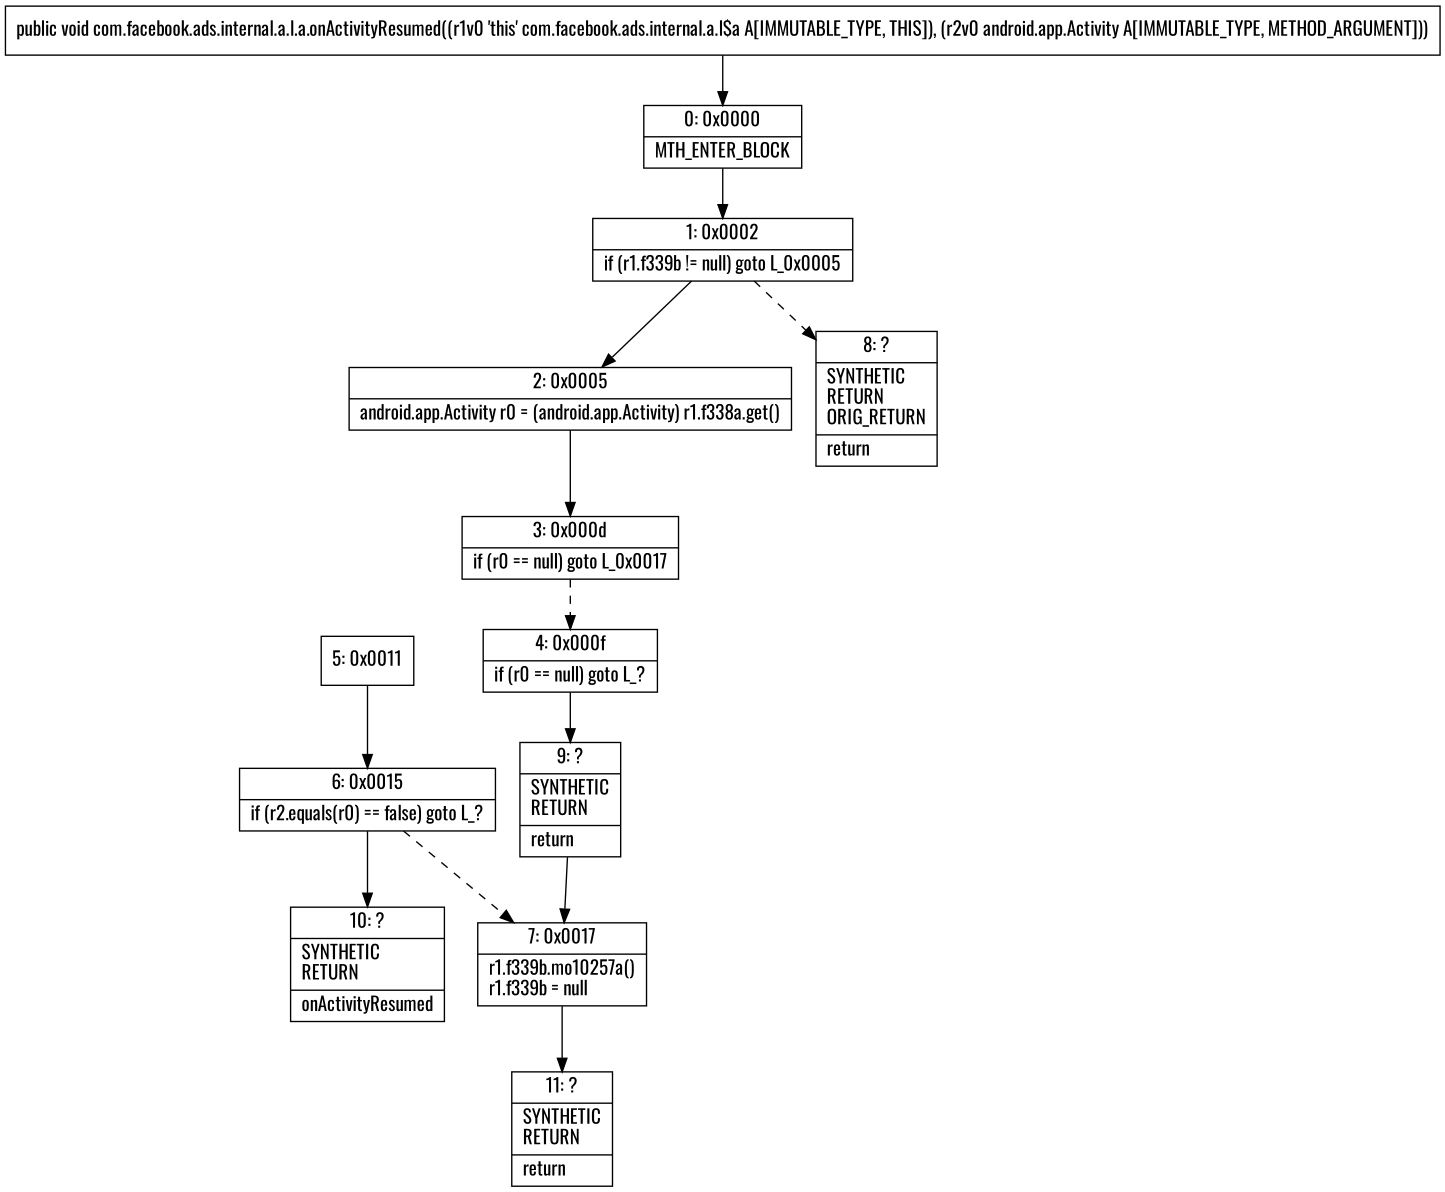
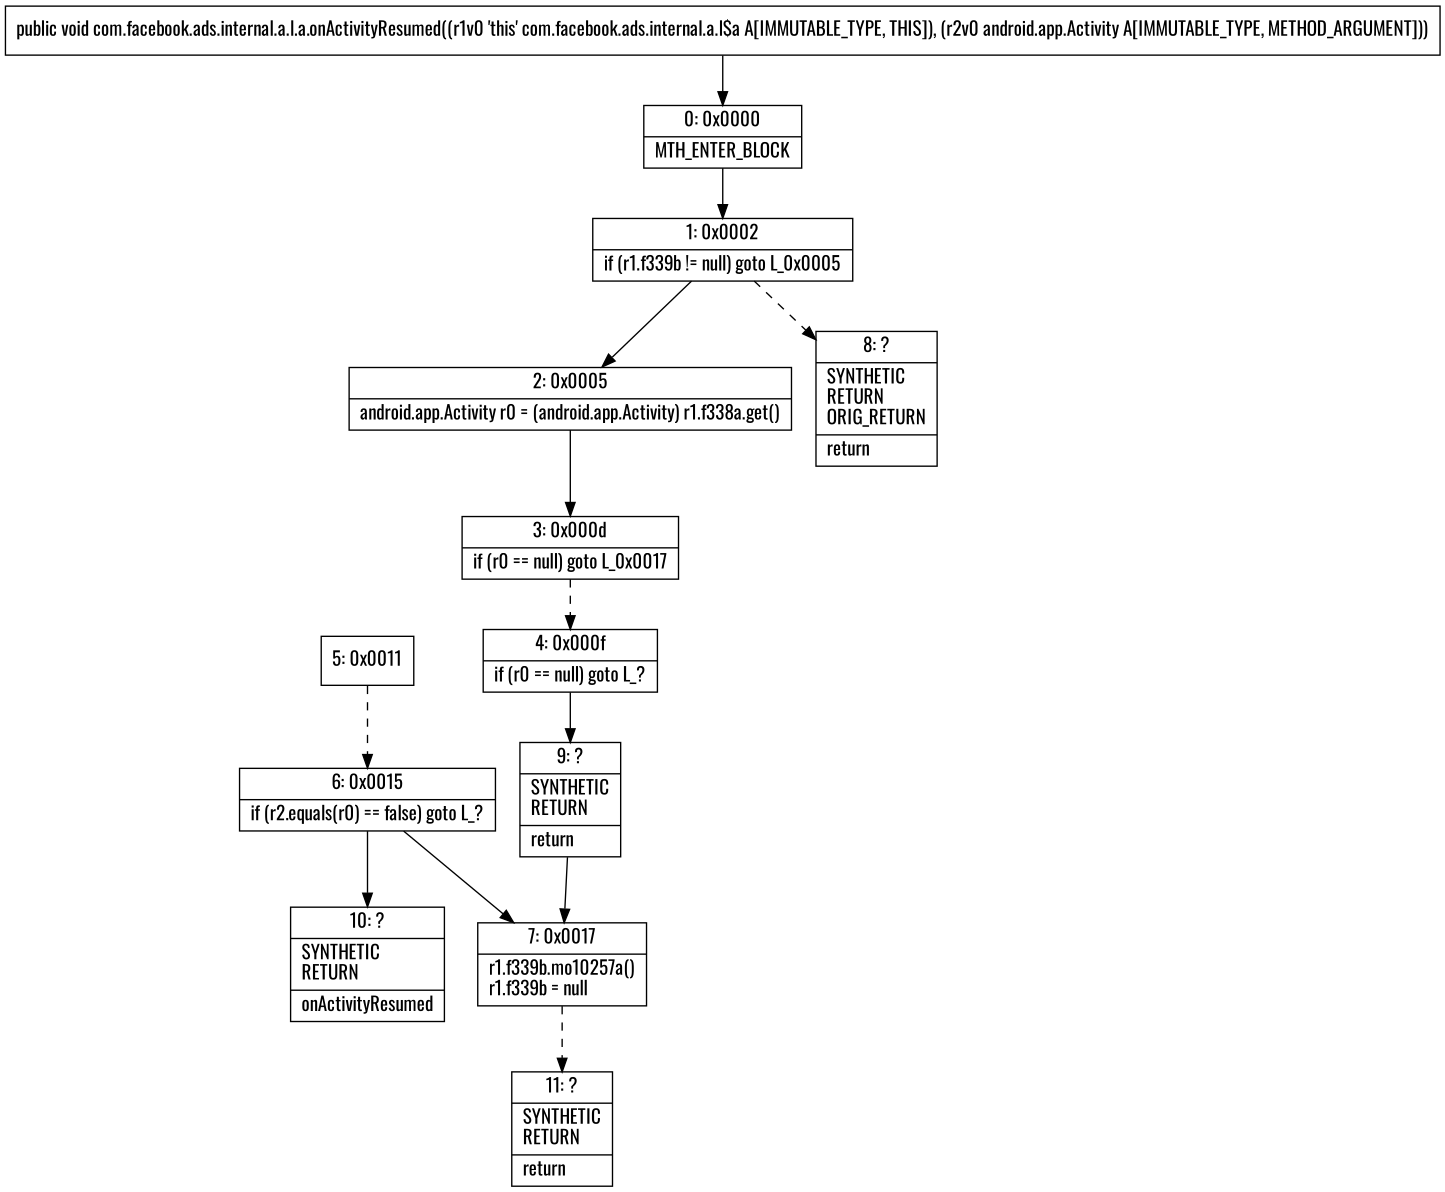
edge "5: 0x0011" -> "6: 0x0015": style solid -> dashed
edge "6: 0x0015" -> "7: 0x0017": style dashed -> solid
edge "7: 0x0017" -> "11: ?": style solid -> dashed
